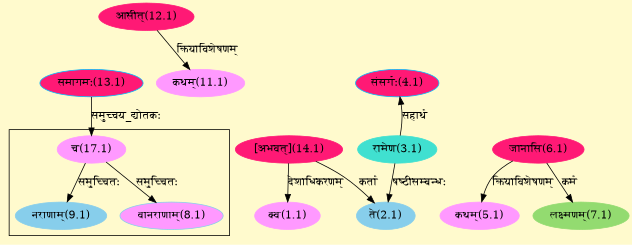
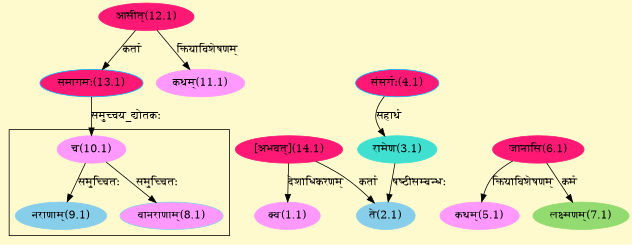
edge "आसीत्(12.1)" -> "समागमः(13.1)": added, label "कर्ता"
edge "रामेण(3.1)" -> "संसर्गः(4.1)": reversed
node "च(17.1)": label "च(17.1)" -> "च(10.1)"
